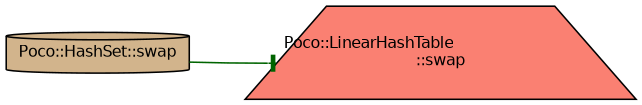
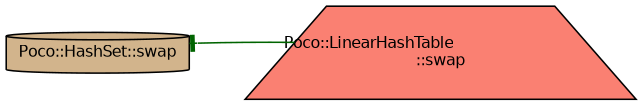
edge "Poco::HashSet::swap" -> "Poco::LinearHashTable ::swap": reversed
